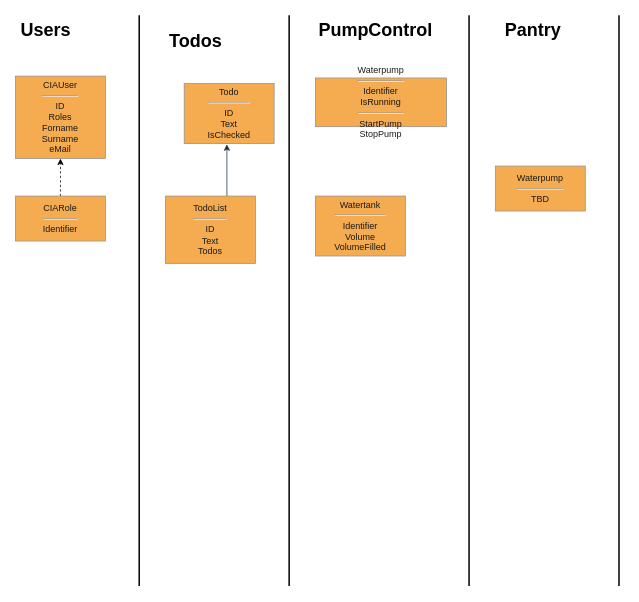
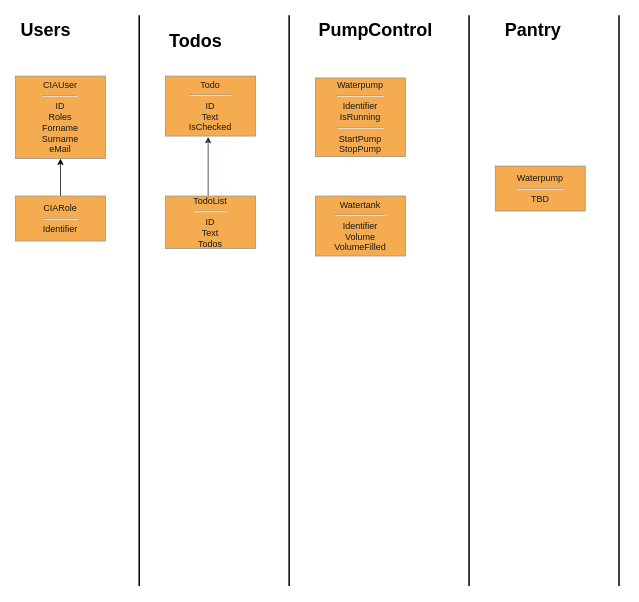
node "Waterpump Identifier IsRunning StartPump StopPump": size 131x49 -> 90x79
node "Todo ID Text IsChecked": moved (229, 114) -> (210, 106)
edge "CIARoleIdentifier" -> "CIAUser ID Roles Forname Surname eMail": style dashed -> solid
node "TodoList ID Text Todos": size 90x68 -> 90x53
